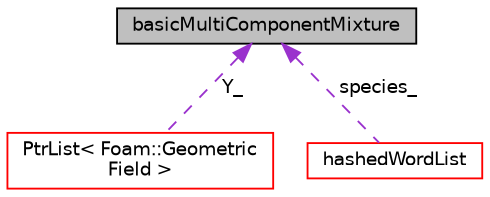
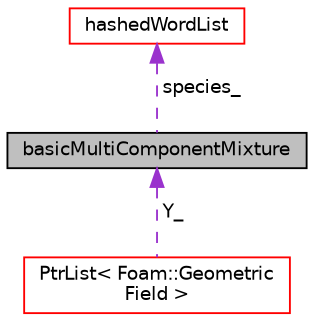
edge "hashedWordList" -> "basicMultiComponentMixture": reversed
